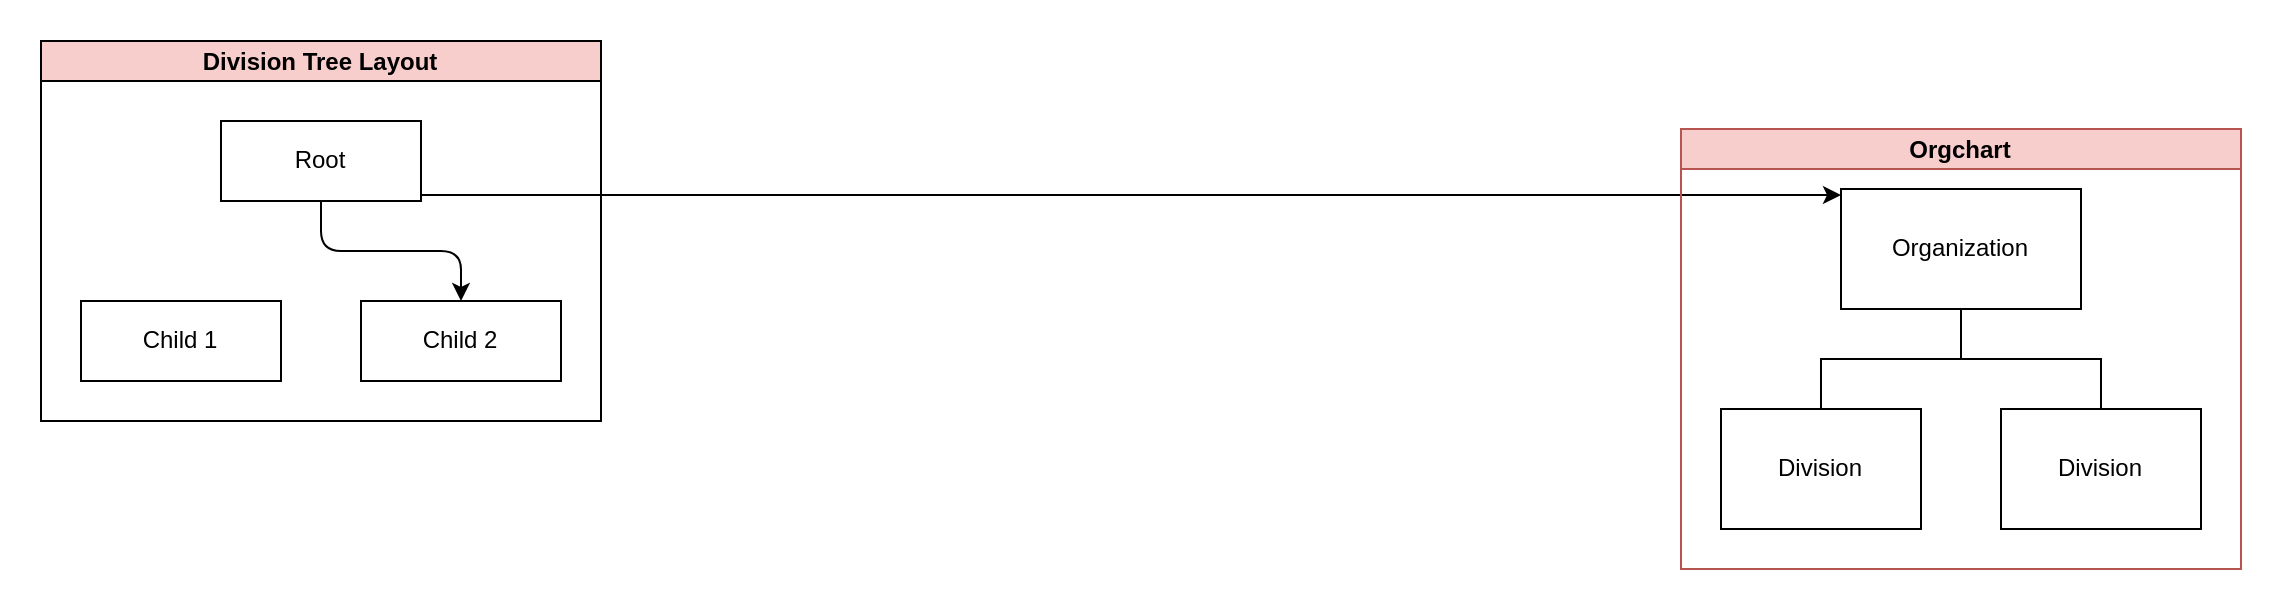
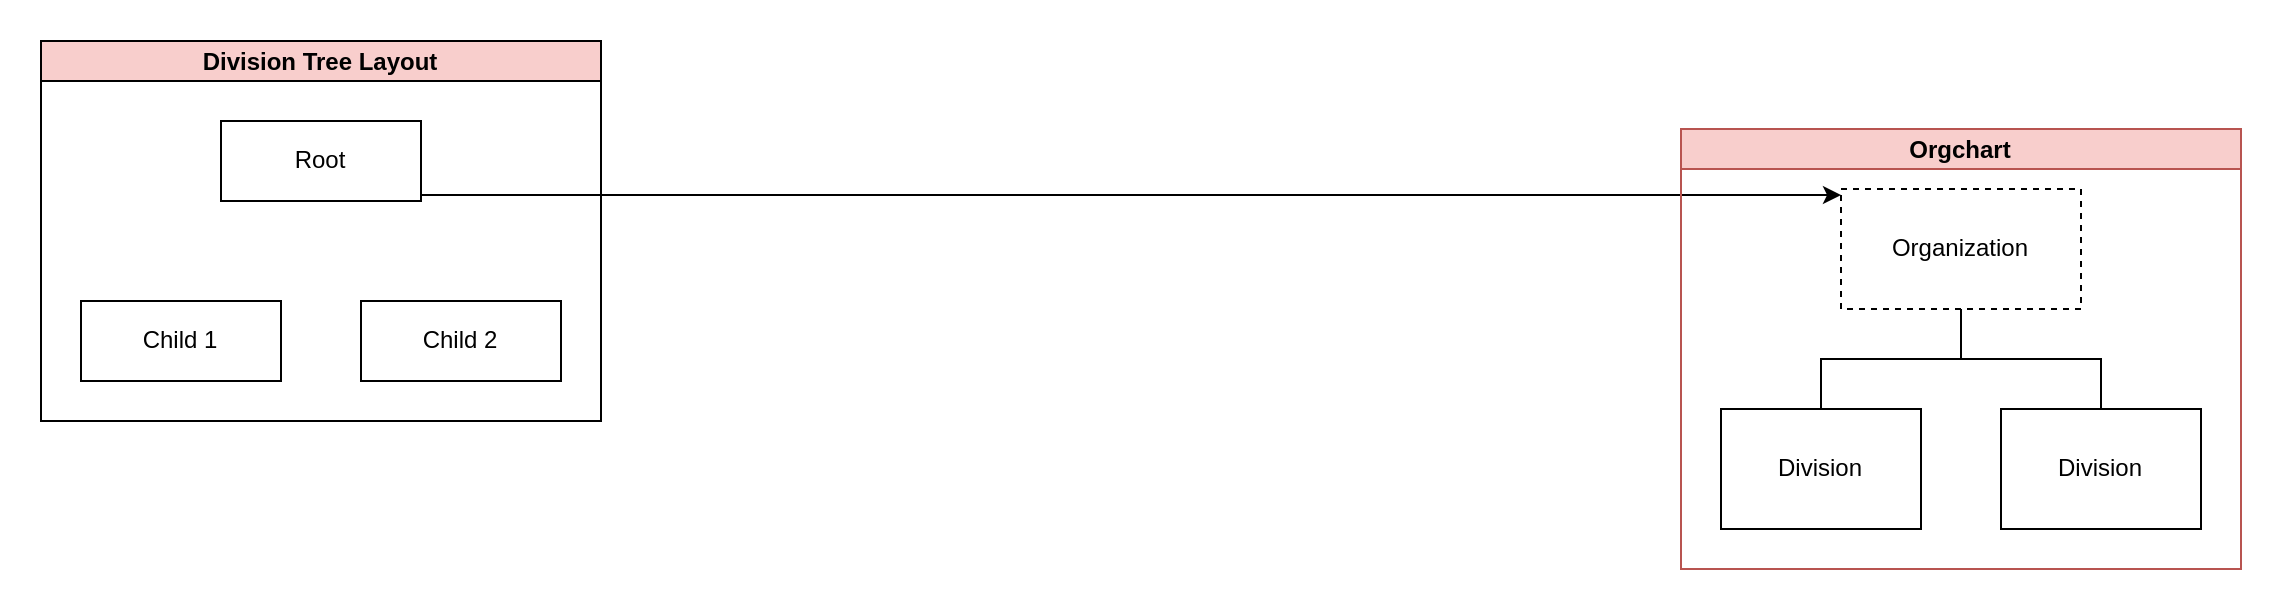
node "Organization": style solid -> dashed
edge "Root" -> "Child 2": removed
